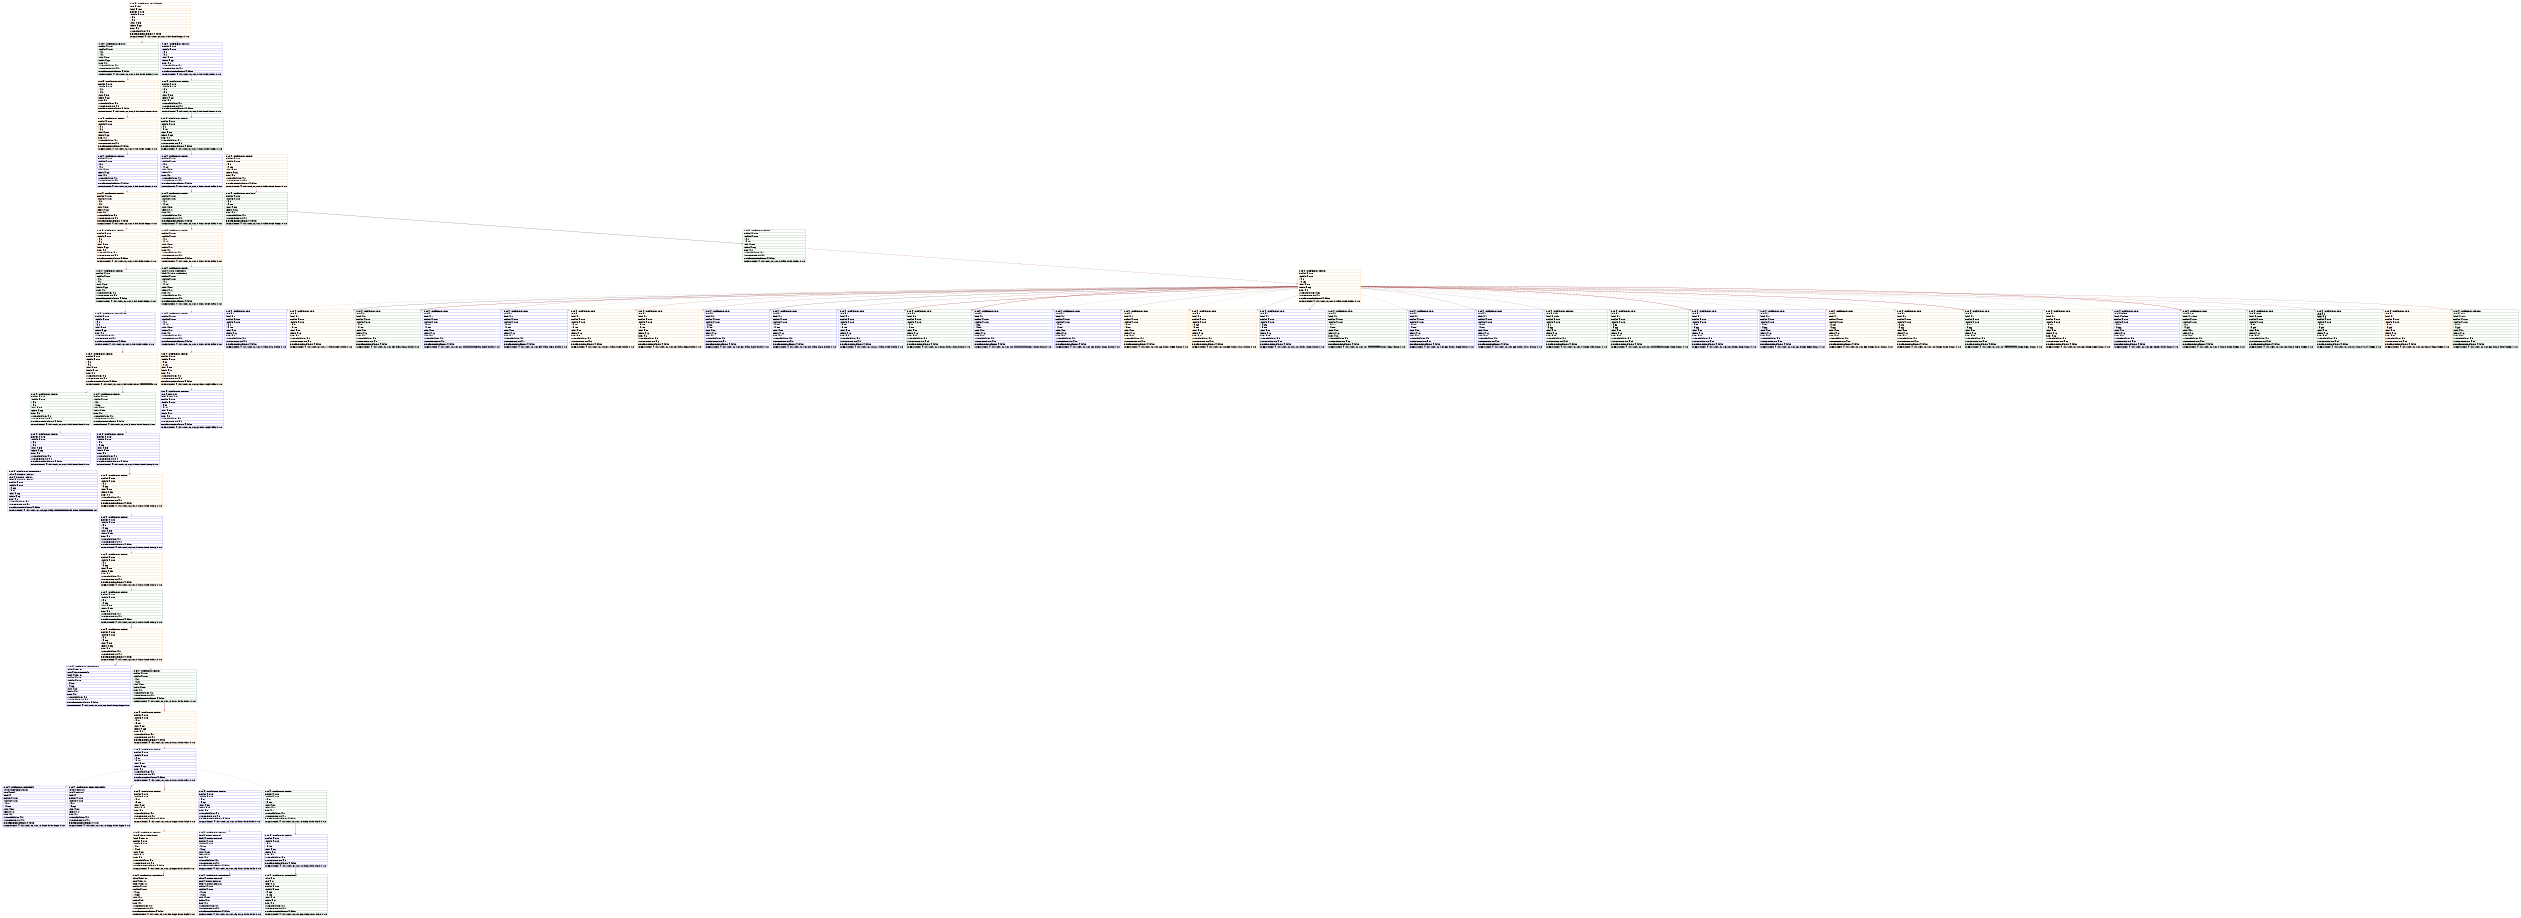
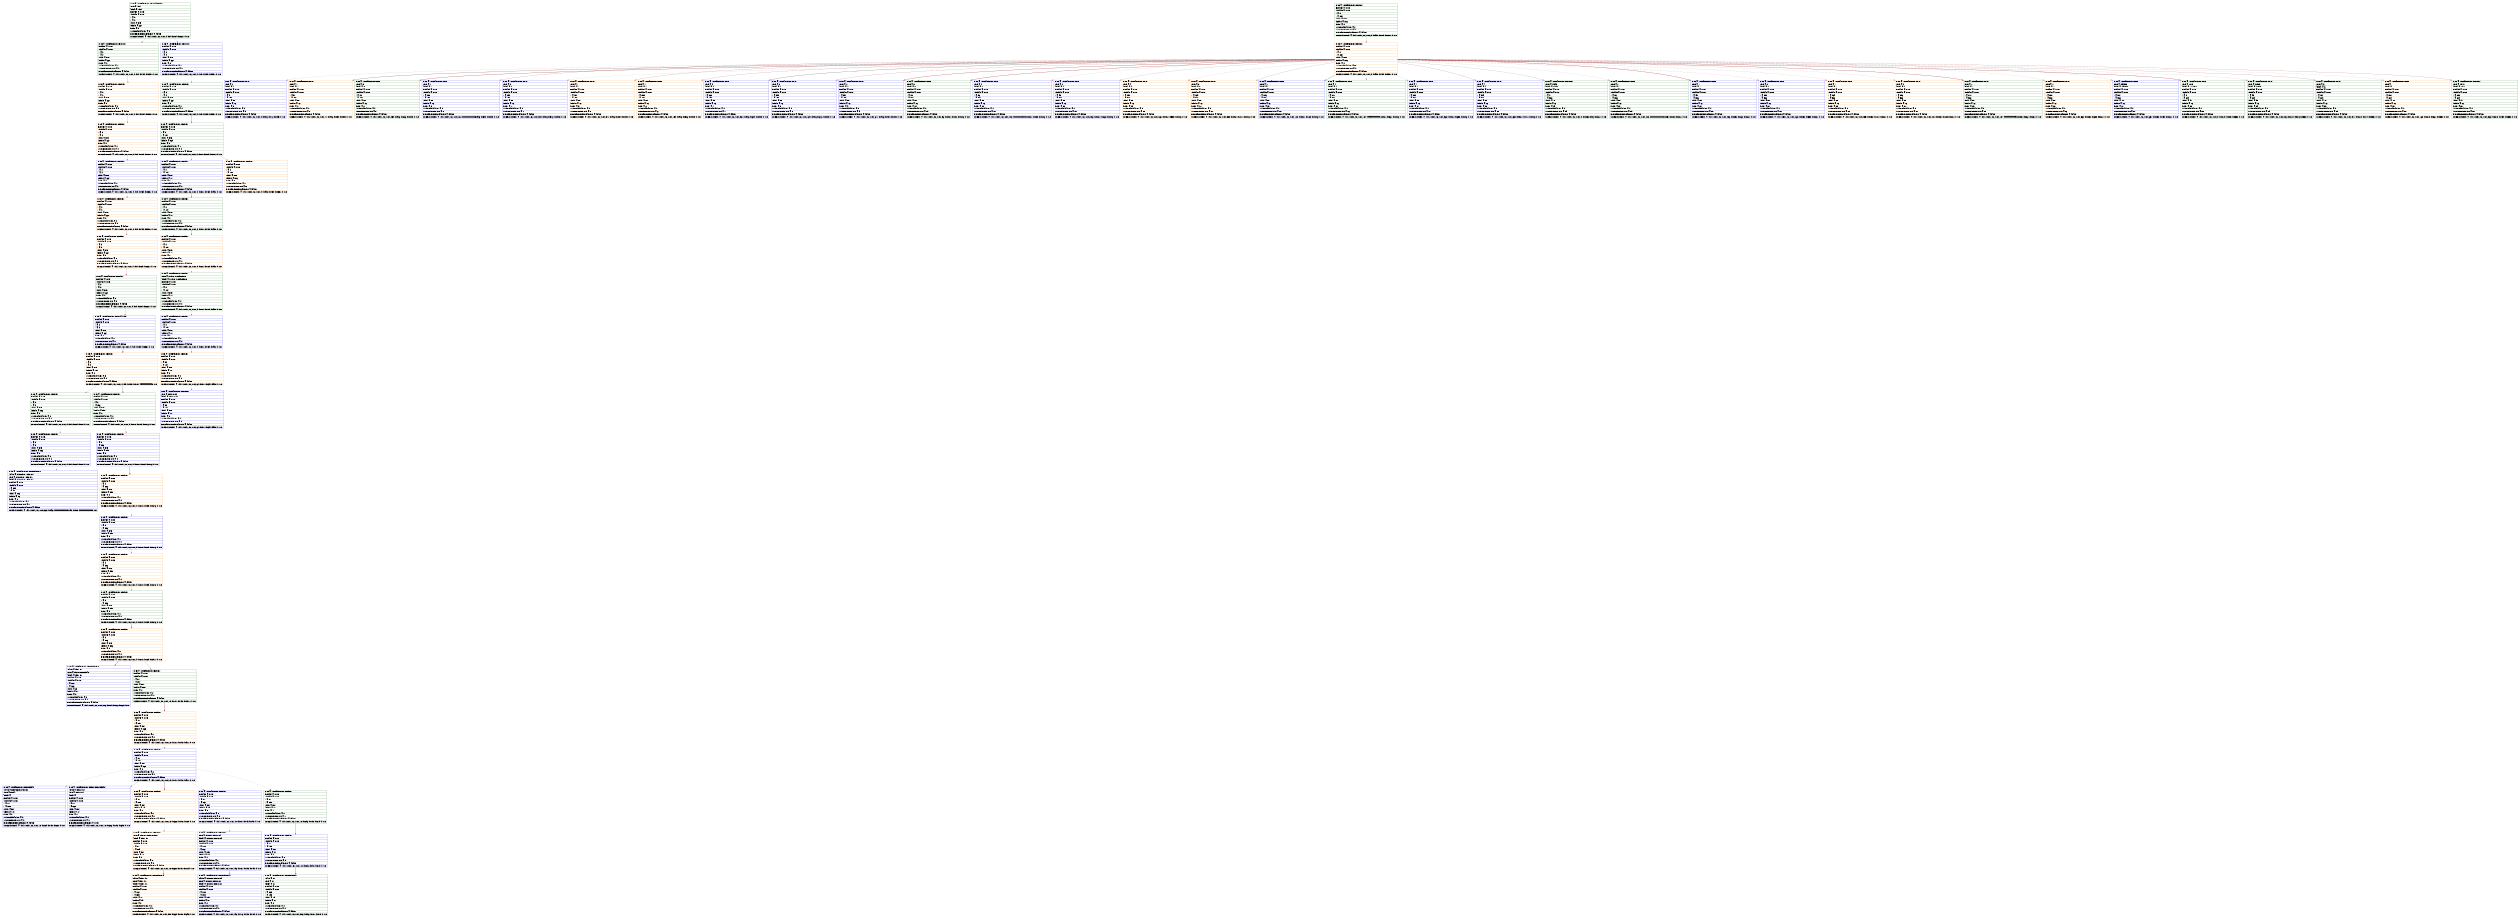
node "type = XCUIElementTypeApplication": color darkorange -> darkgreen
node "type = XCUIElementTypeKeyboard": removed
